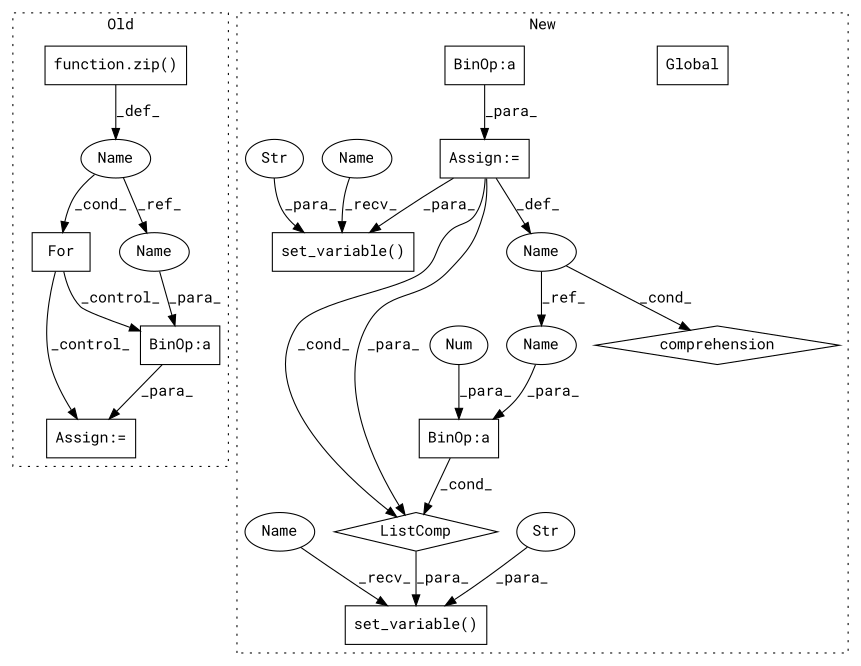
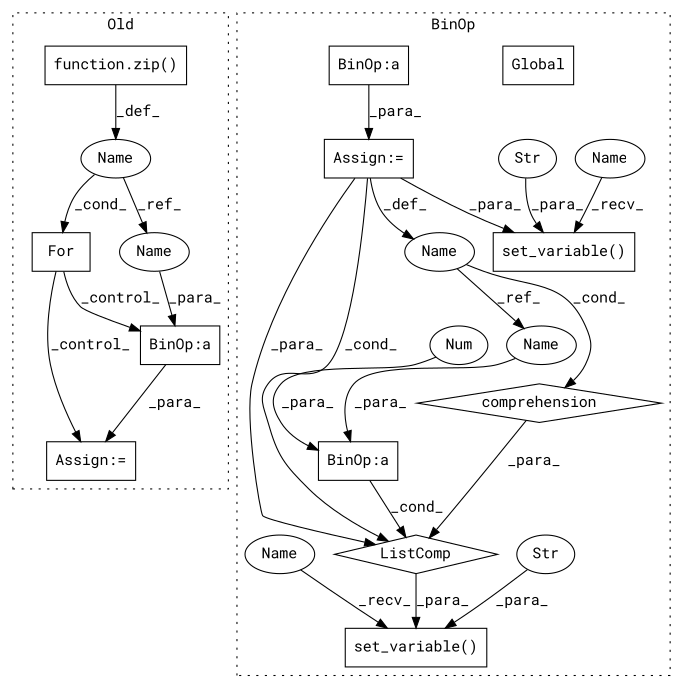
cluster "New": label "New" -> "BinOp"
edge "comprehension" -> "ListComp": added, label "_para_"
